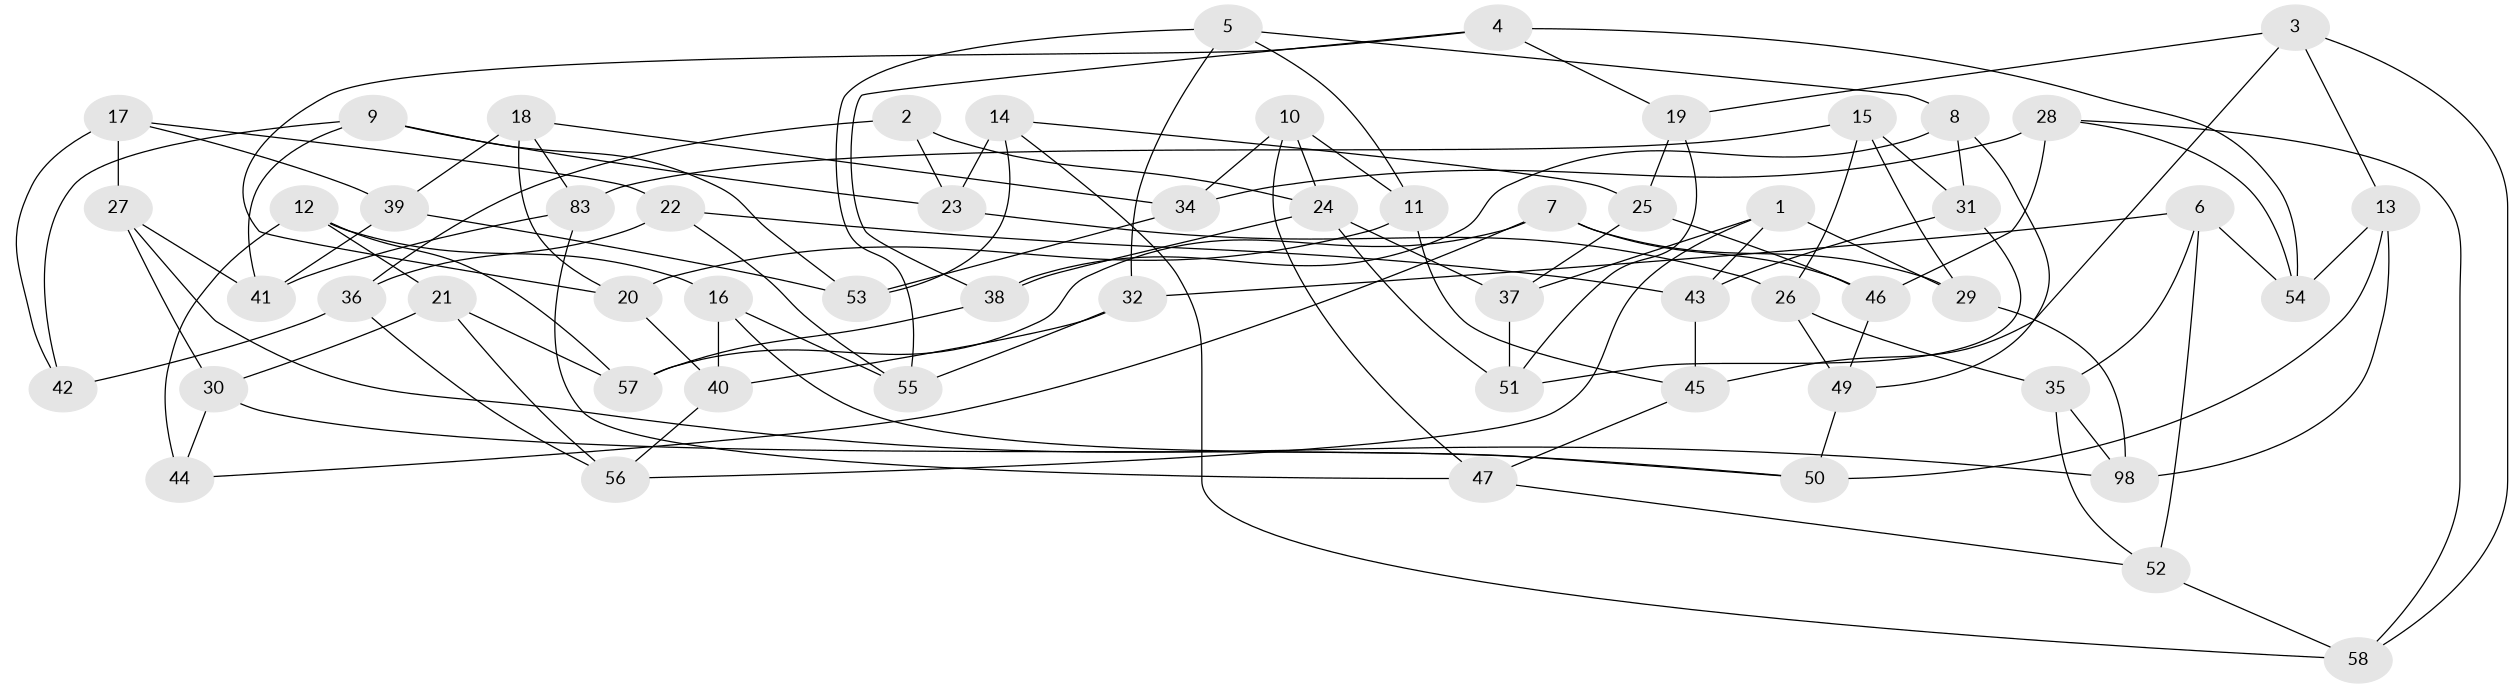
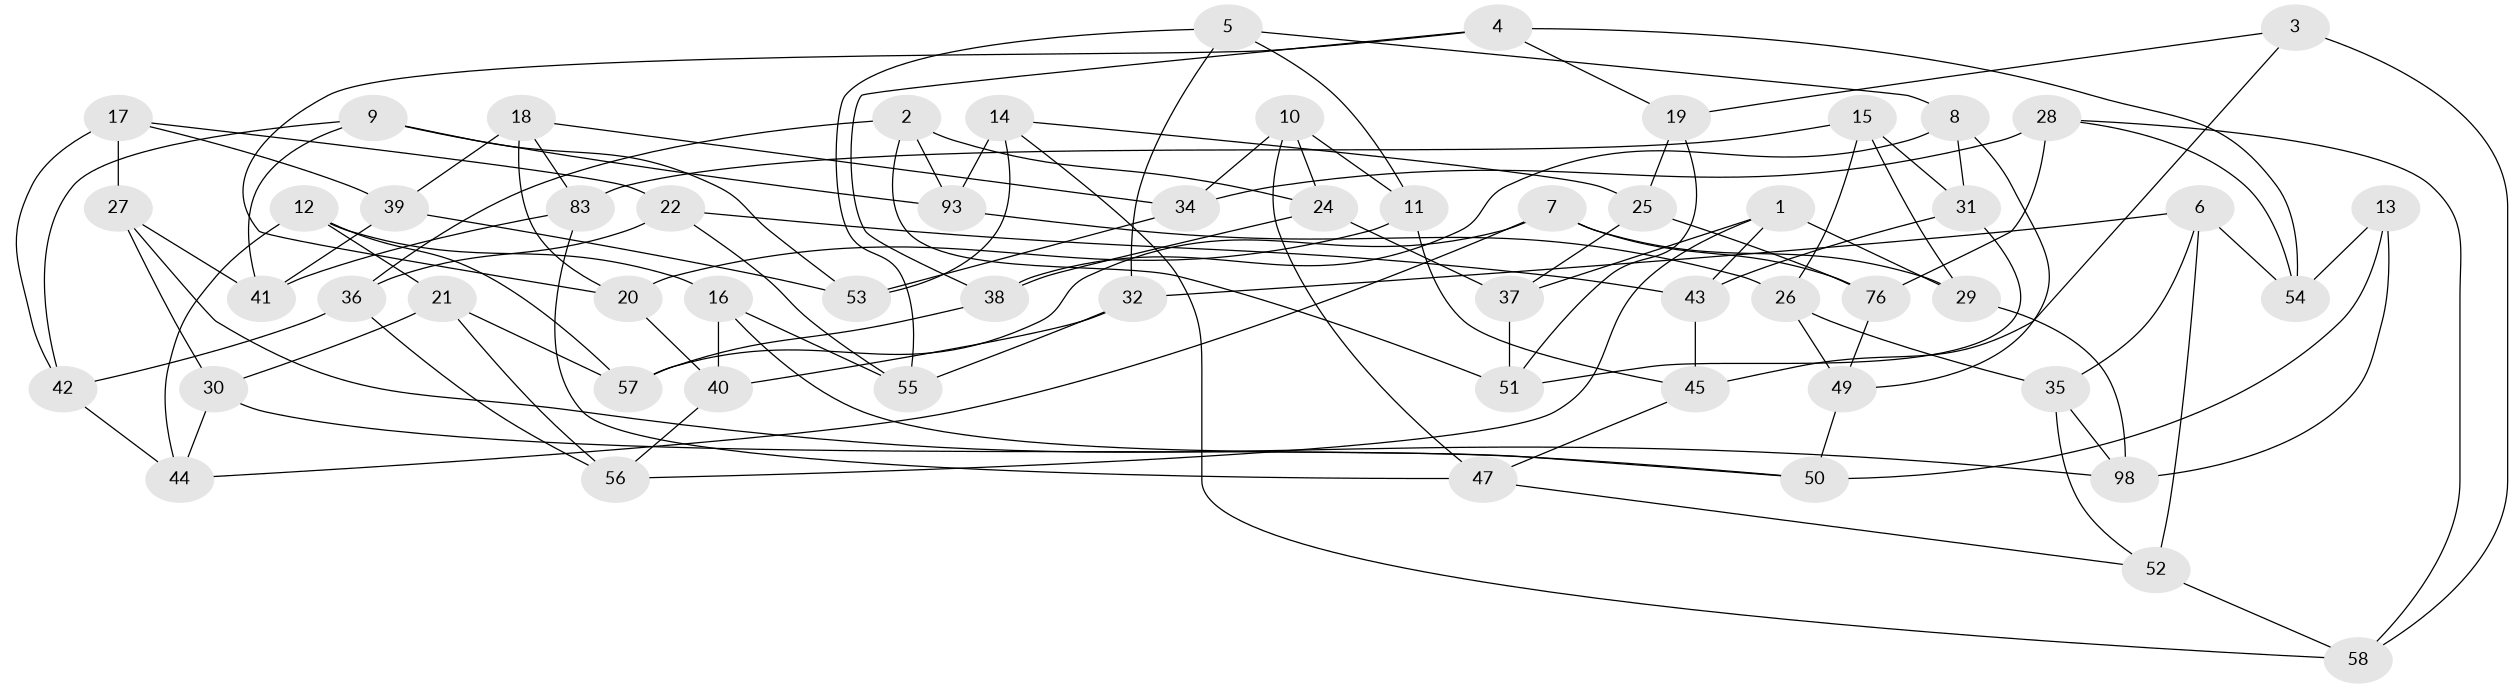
edge "3" -- "13": removed
node "23": label "23" -> "93"
node "46": label "46" -> "76"
edge "24" -- "51": now "2" -- "51"
edge "42" -- "44": added
